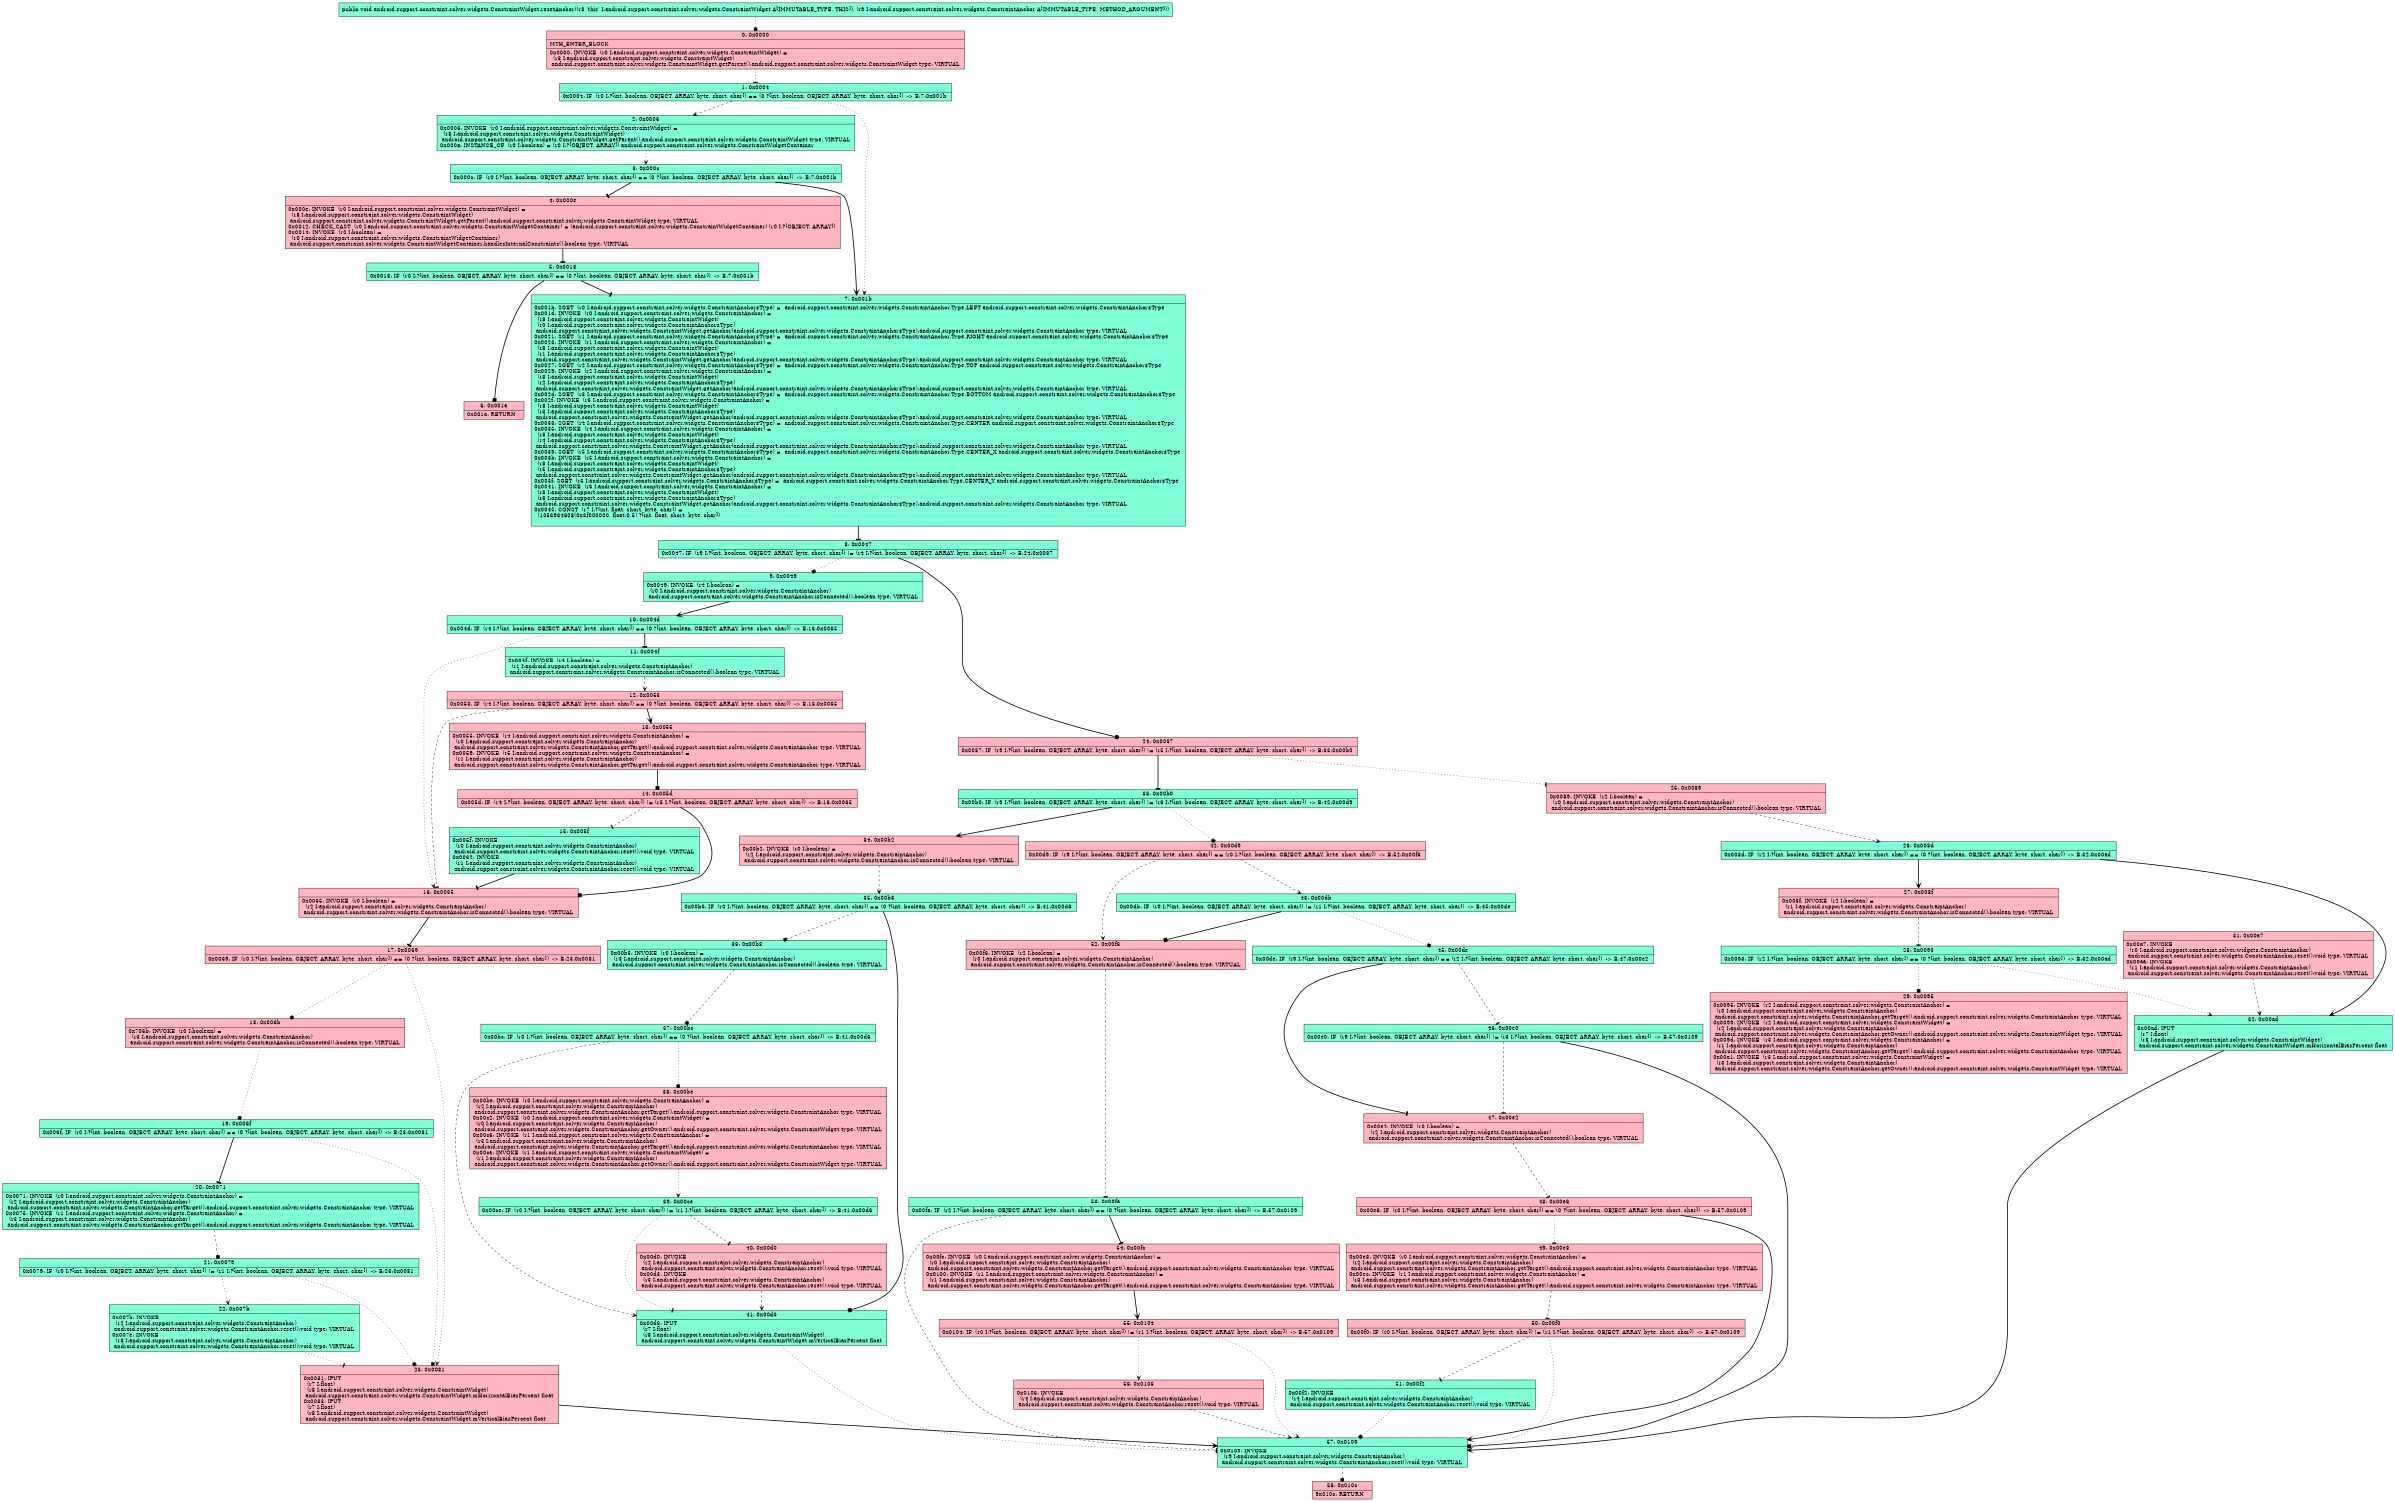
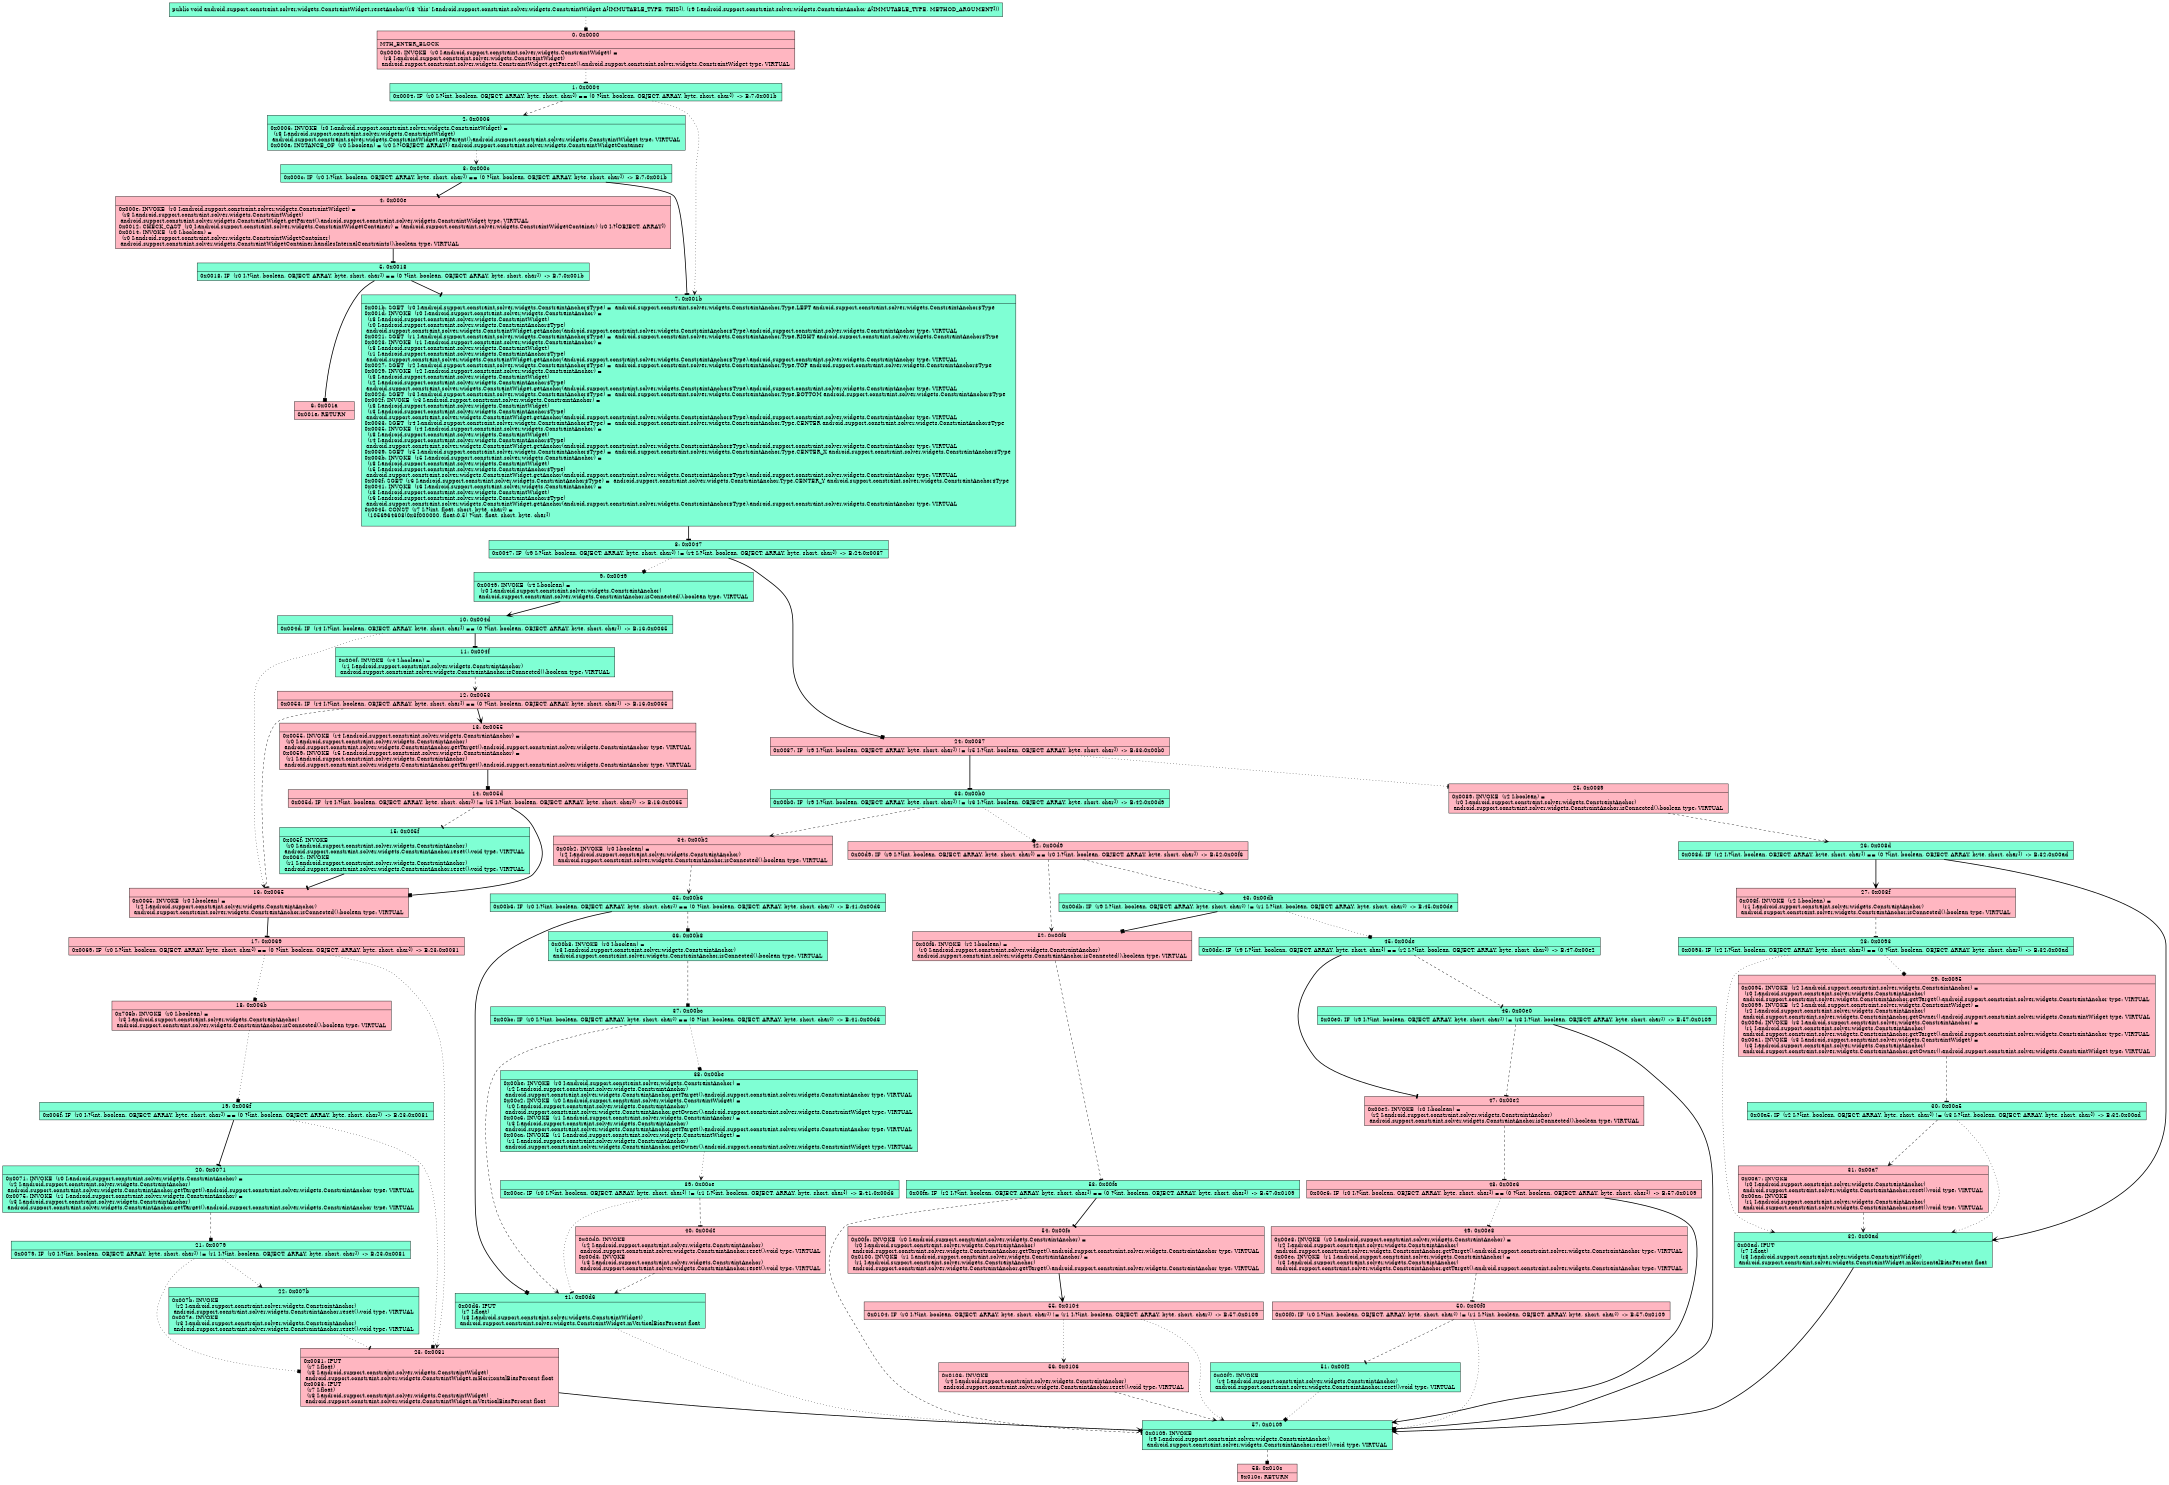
edge "3: 0x000c" -> "7: 0x001b": arrowhead vee -> tee
edge "33: 0x00b0" -> "34: 0x00b2": style bold -> dashed
node "30: 0x00a5": added
node "38: 0x00be": fillcolor lightpink -> aquamarine
